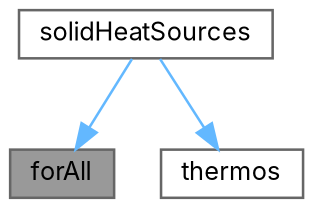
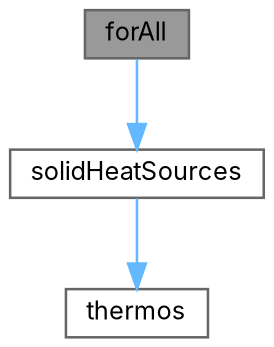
edge "solidHeatSources" -> "forAll": reversed
